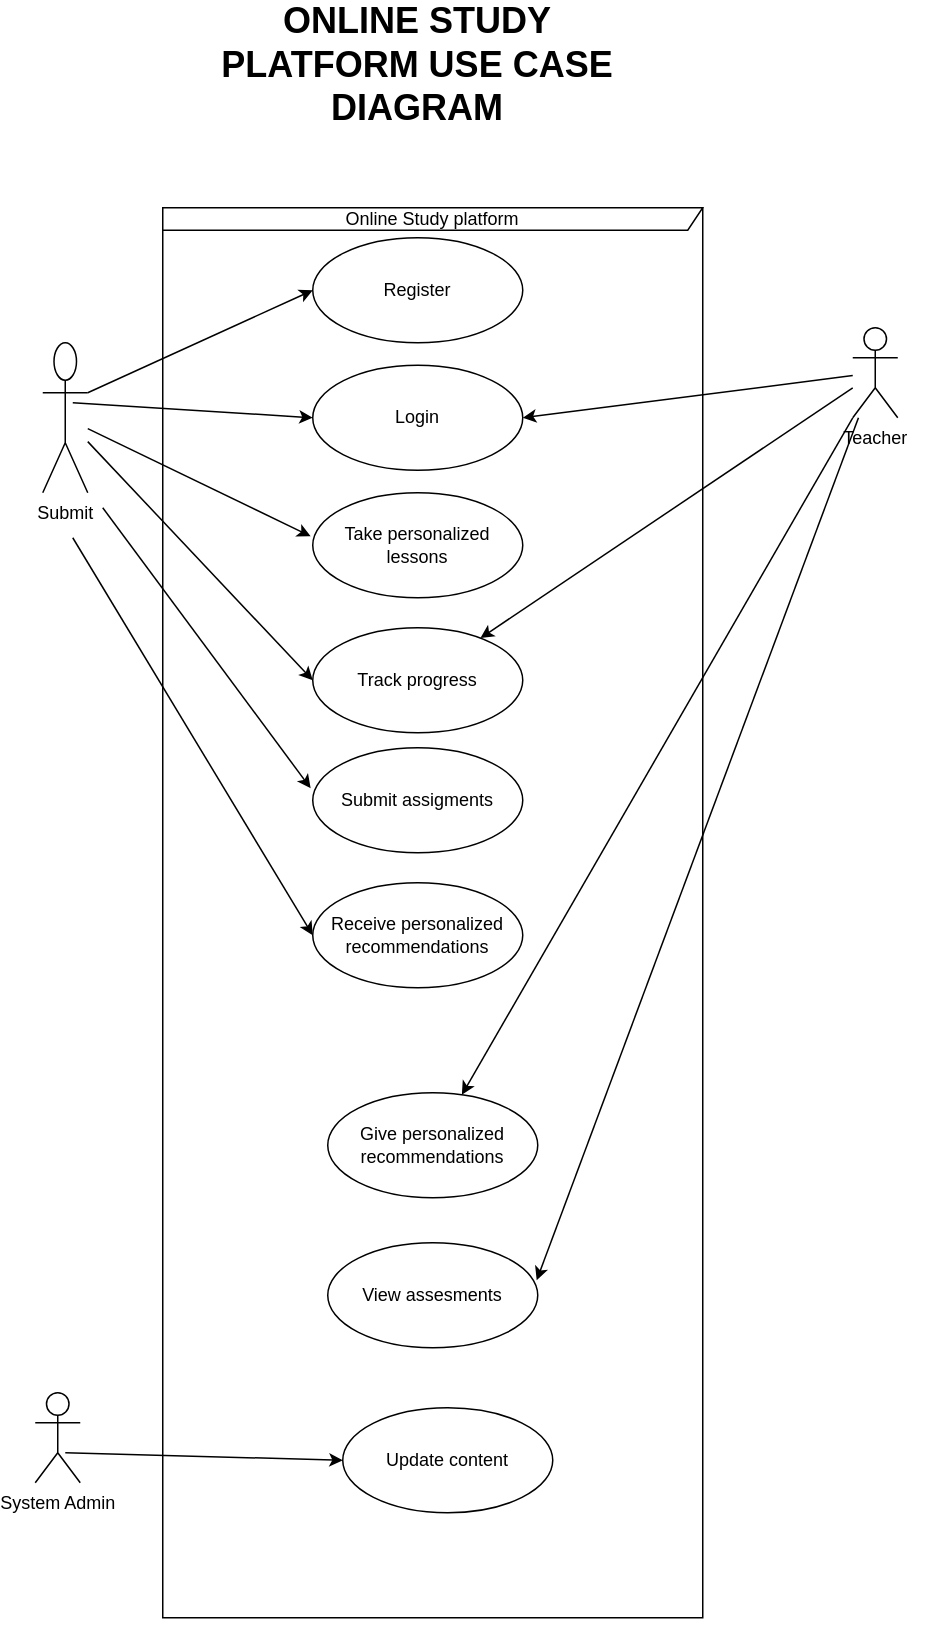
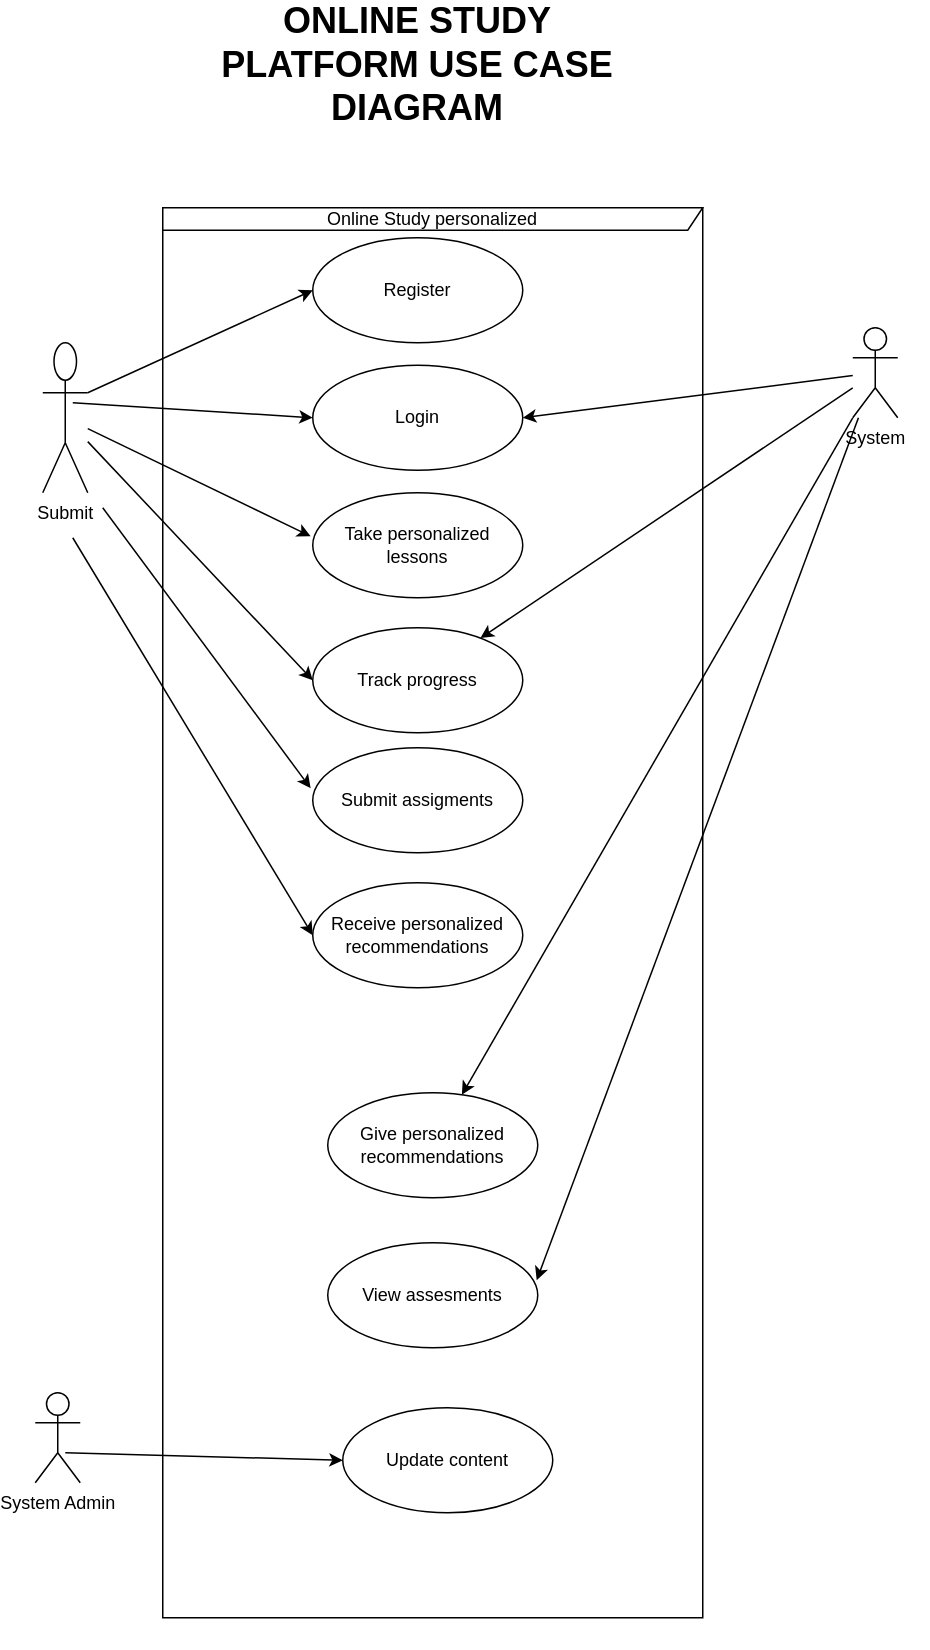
node "Online Study platform": label "Online Study platform" -> "Online Study personalized"
node "Teacher": label "Teacher" -> "System"
